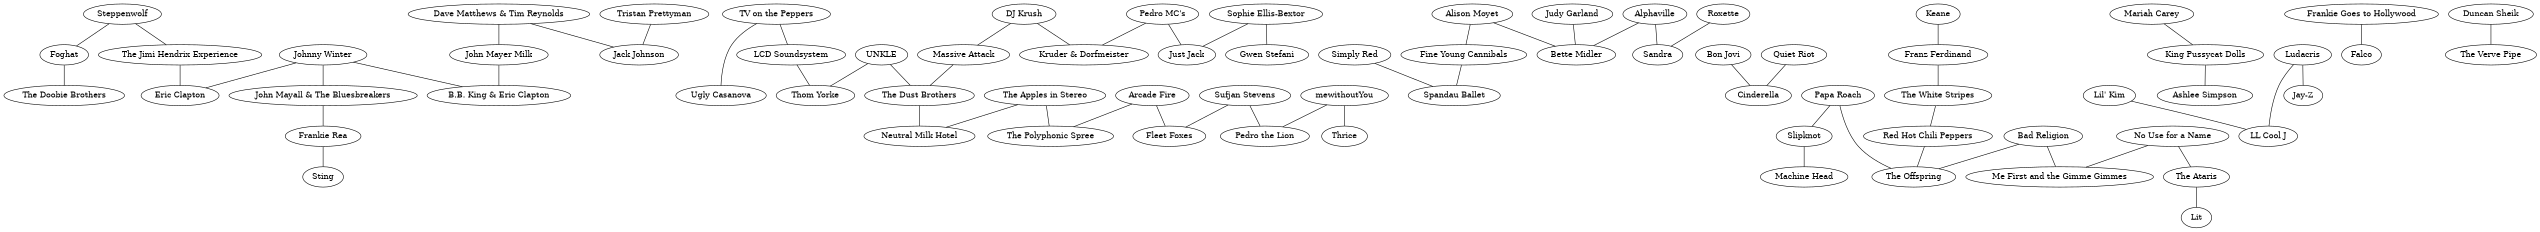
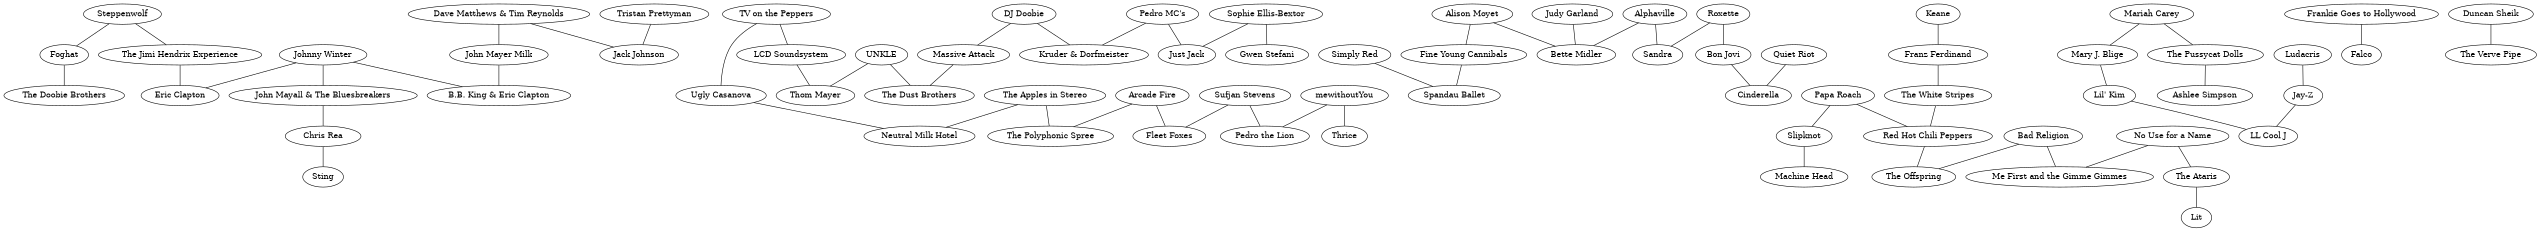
node "DJ Krush": label "DJ Krush" -> "DJ Doobie"
edge "Roxette" -- "Bon Jovi": added
node "Mary J. Blige": added
node "King Pussycat Dolls": label "King Pussycat Dolls" -> "The Pussycat Dolls"
edge "Ludacris" -- "LL Cool J": now "Jay-Z" -- "LL Cool J"
node "Thom Yorke": label "Thom Yorke" -> "Thom Mayer"
edge "The Dust Brothers" -- "Neutral Milk Hotel": now "Ugly Casanova" -- "Neutral Milk Hotel"
node "Frankie Rea": label "Frankie Rea" -> "Chris Rea"
edge "Papa Roach" -- "The Offspring": now "Papa Roach" -- "Red Hot Chili Peppers"
